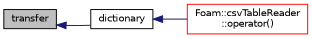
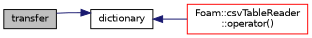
edge "dictionary" -> "transfer": reversed
